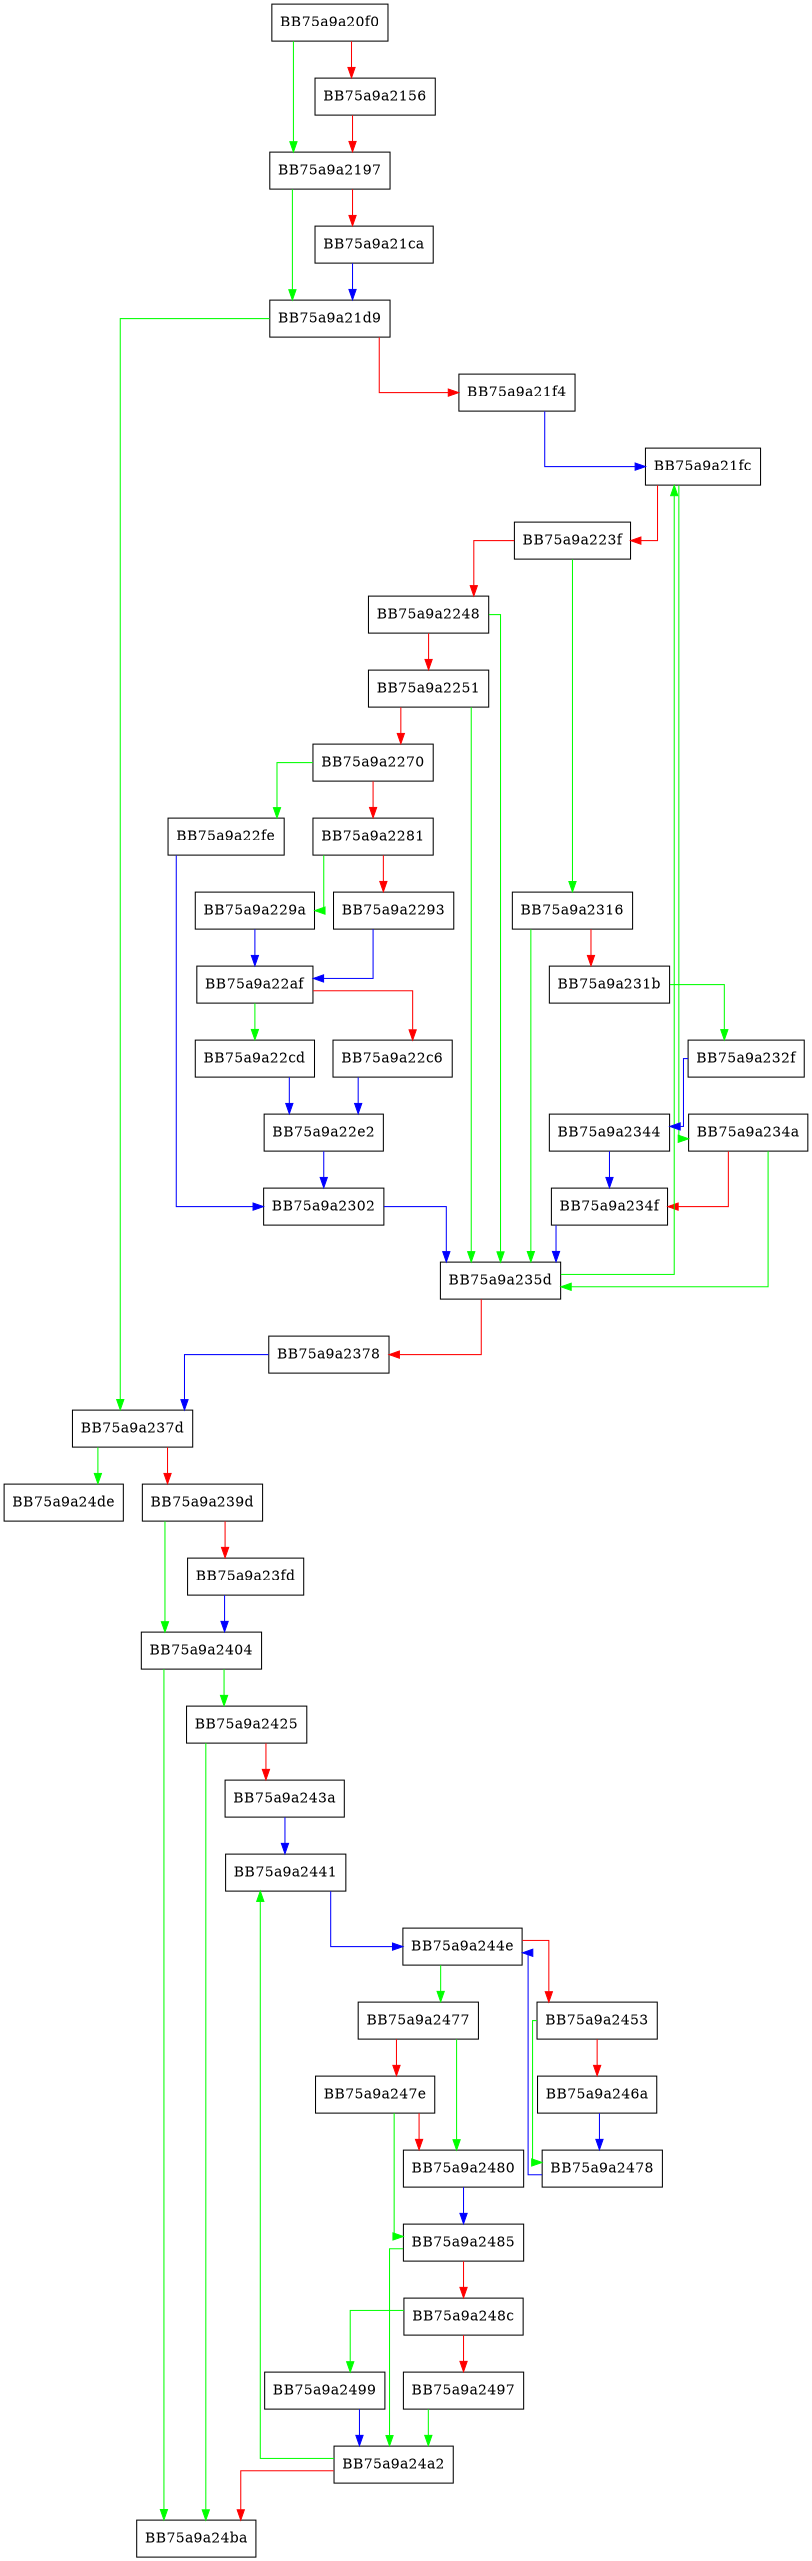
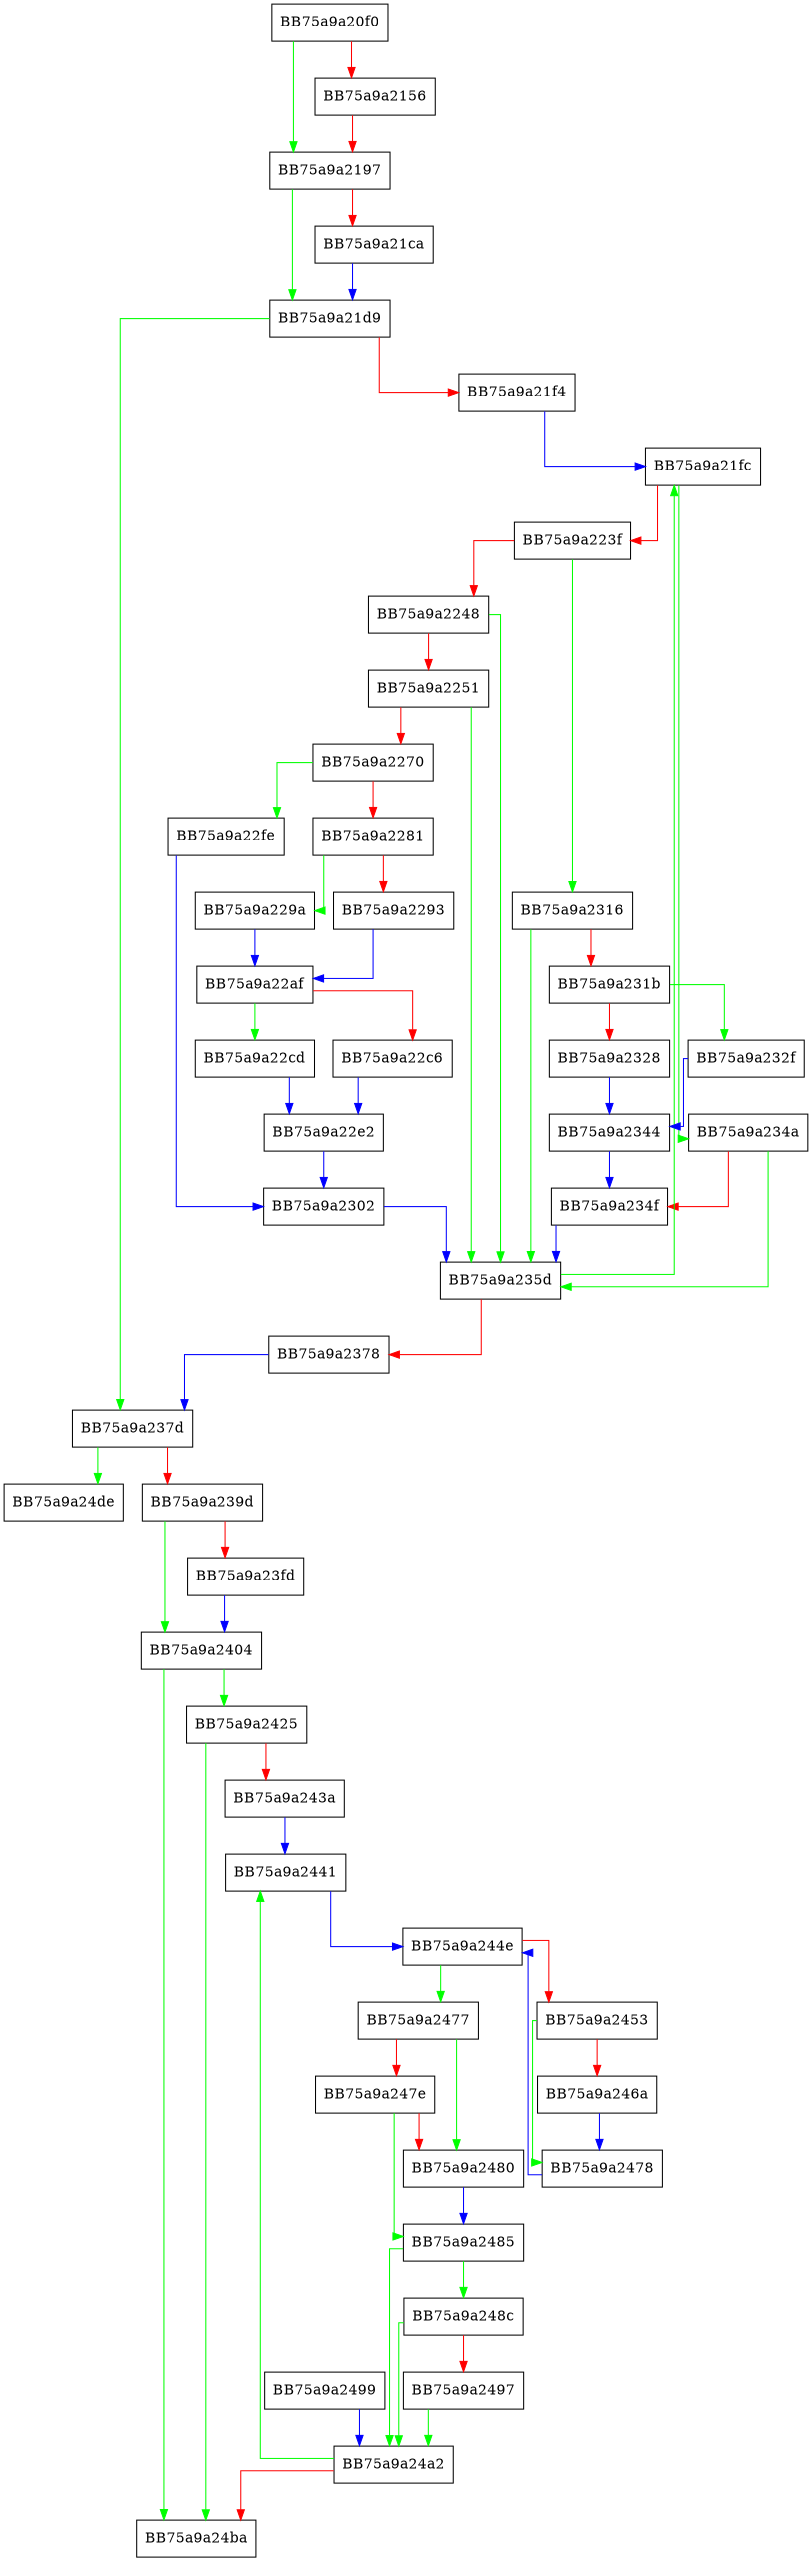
node "BB75a9a2328": added
edge "BB75a9a2485" -> "BB75a9a248c": color red -> green
edge "BB75a9a248c" -> "BB75a9a2499": now "BB75a9a248c" -> "BB75a9a24a2"
